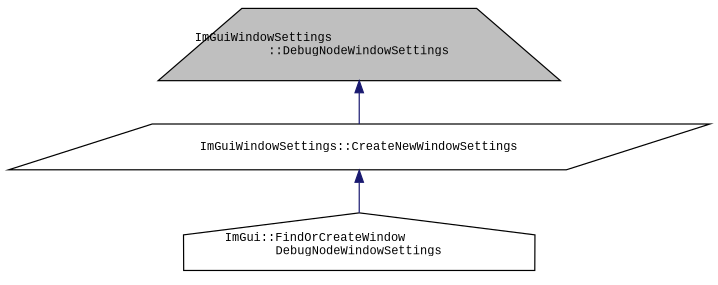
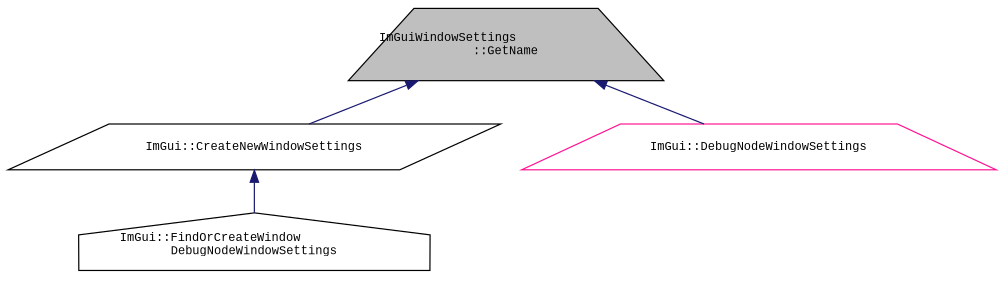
node "ImGuiWindowSettings ::DebugNodeWindowSettings": label "ImGuiWindowSettings ::DebugNodeWindowSettings" -> "ImGuiWindowSettings ::GetName"
node "ImGuiWindowSettings::CreateNewWindowSettings": label "ImGuiWindowSettings::CreateNewWindowSettings" -> "ImGui::CreateNewWindowSettings"
node "ImGui::DebugNodeWindowSettings": added
